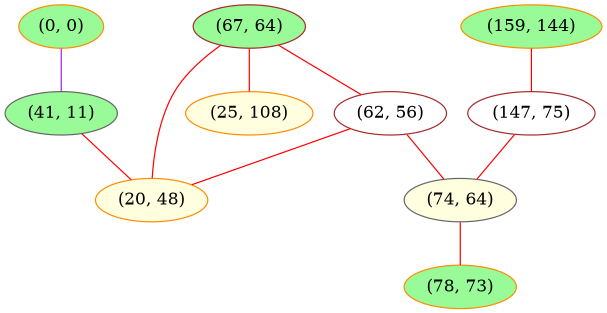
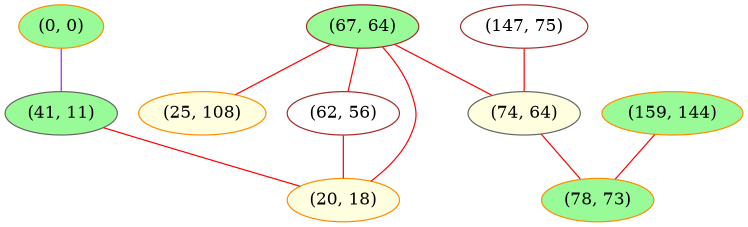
edge "(159, 144)" -- "(147, 75)": now "(159, 144)" -- "(78, 73)"
edge "(62, 56)" -- "(74, 64)": now "(67, 64)" -- "(74, 64)"
node "(20, 48)": label "(20, 48)" -> "(20, 18)"
